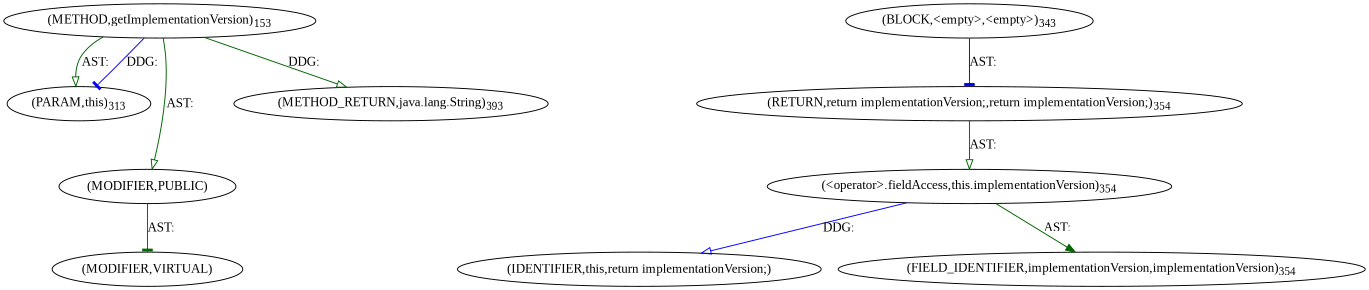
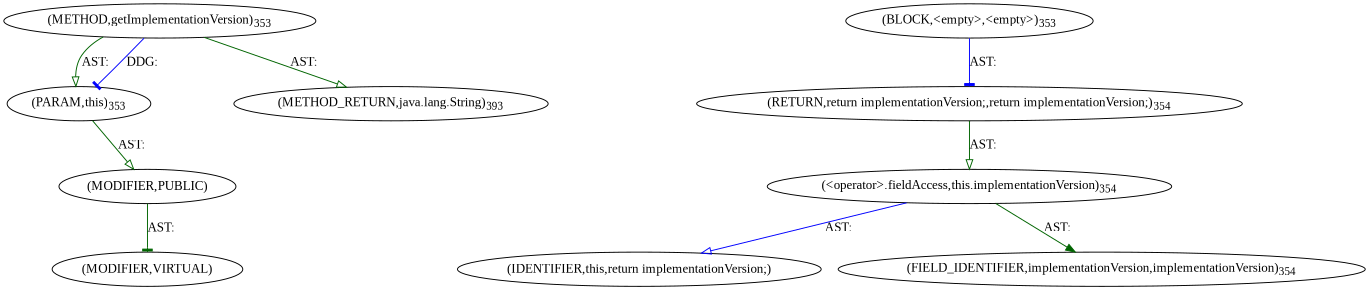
node "(METHOD,getImplementationVersion)": text "153" -> "353"
node "(BLOCK,<empty>,<empty>)": text "343" -> "353"
edge "(METHOD,getImplementationVersion)" -> "(METHOD_RETURN,java.lang.String)": label "DDG: " -> "AST: "
edge "(METHOD,getImplementationVersion)" -> "(MODIFIER,PUBLIC)": now "(PARAM,this)" -> "(MODIFIER,PUBLIC)"
node "(PARAM,this)": text "313" -> "353"
edge "(<operator>.fieldAccess,this.implementationVersion)" -> "(IDENTIFIER,this,return implementationVersion;)": label "DDG: " -> "AST: "
